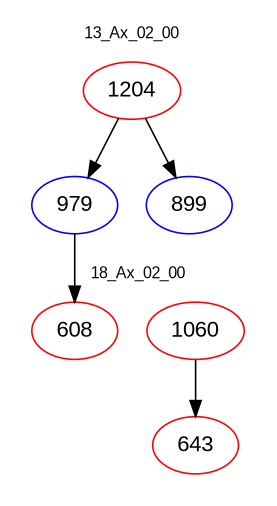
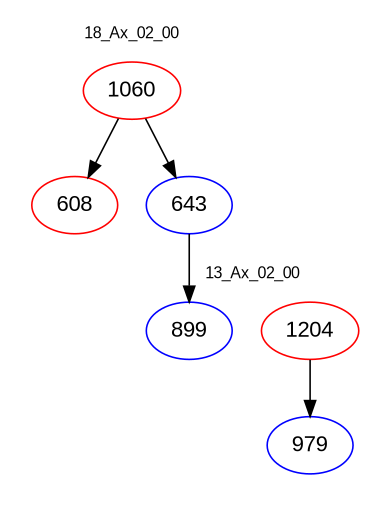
edge "1204" -> "899": now "643" -> "899"
edge "979" -> "608": now "1060" -> "608"
node "643": color red -> blue
